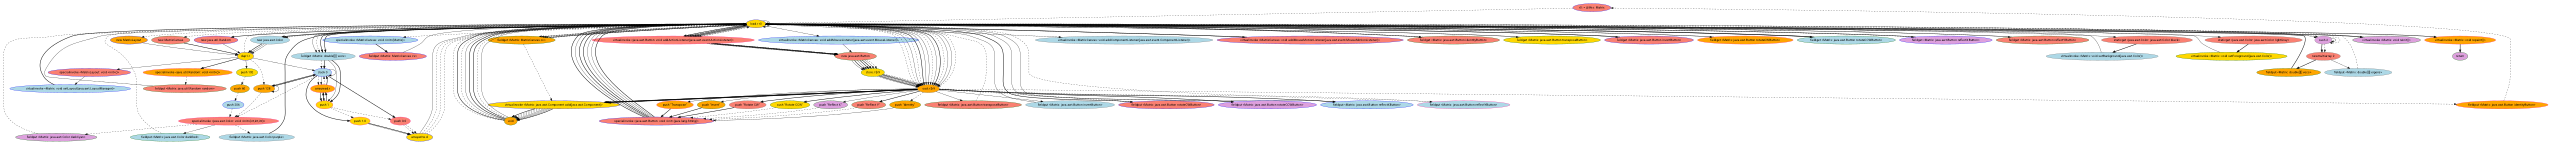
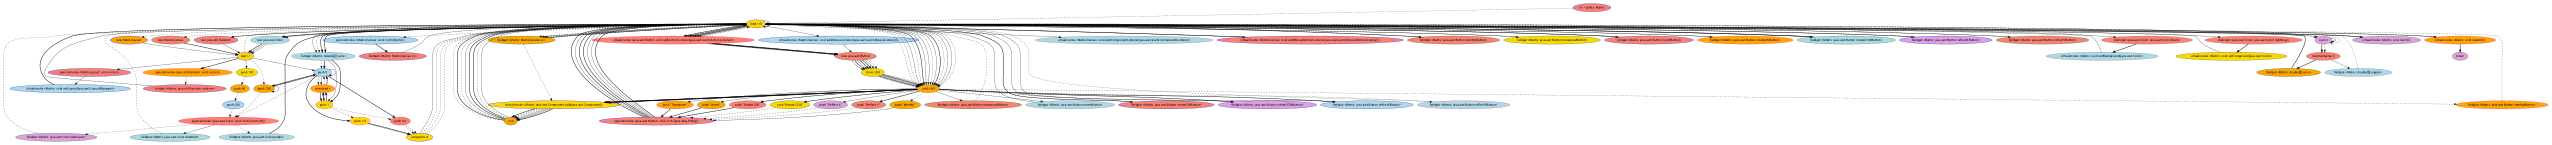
edge "fieldput <Matrix: java.awt.Button identityButton>" -> "r0 := @this: Matrix": now "fieldput <Matrix: java.awt.Button identityButton>" -> "load.r r0"
node "black 0": label "black 0" -> "push 0"
node "fieldput <Matrix: java.util.Random random>": color darkgreen -> blue
